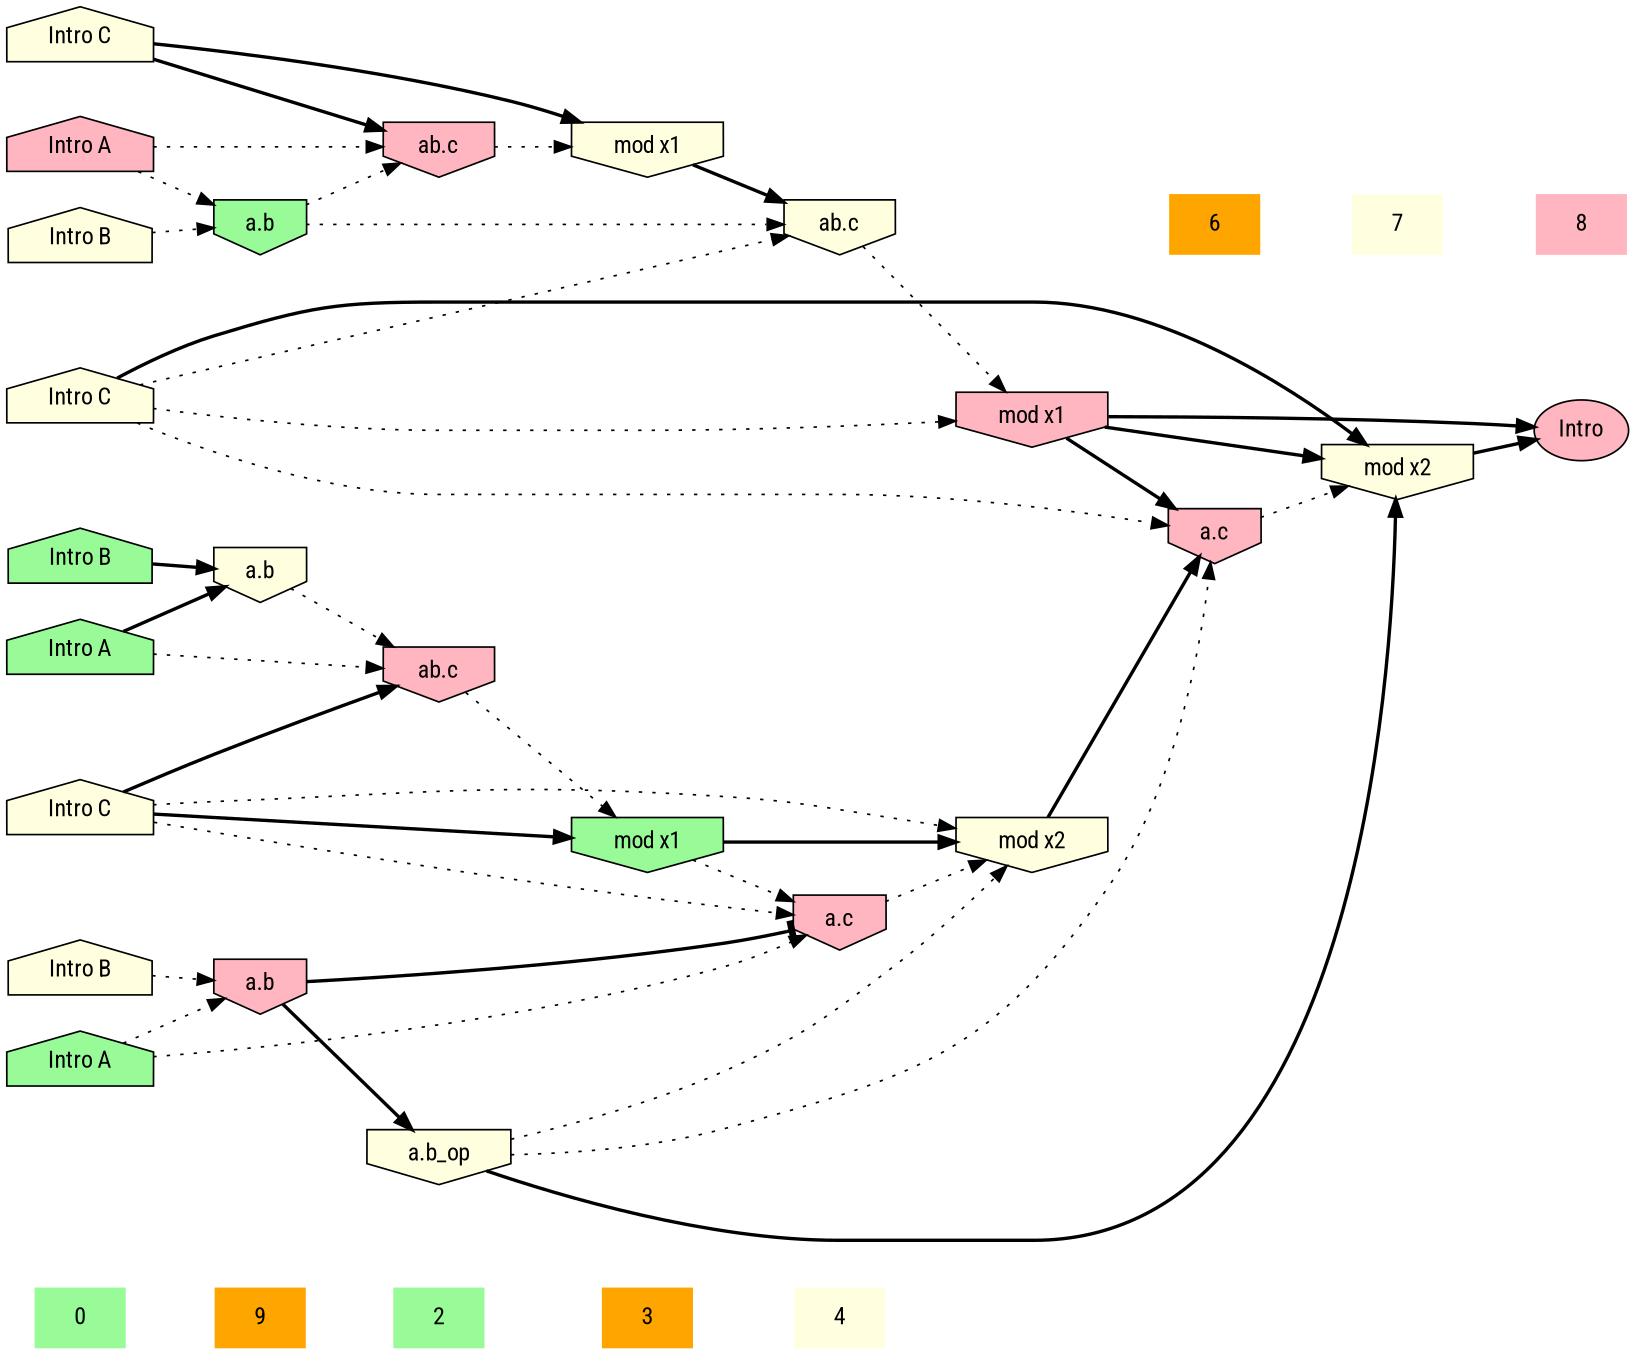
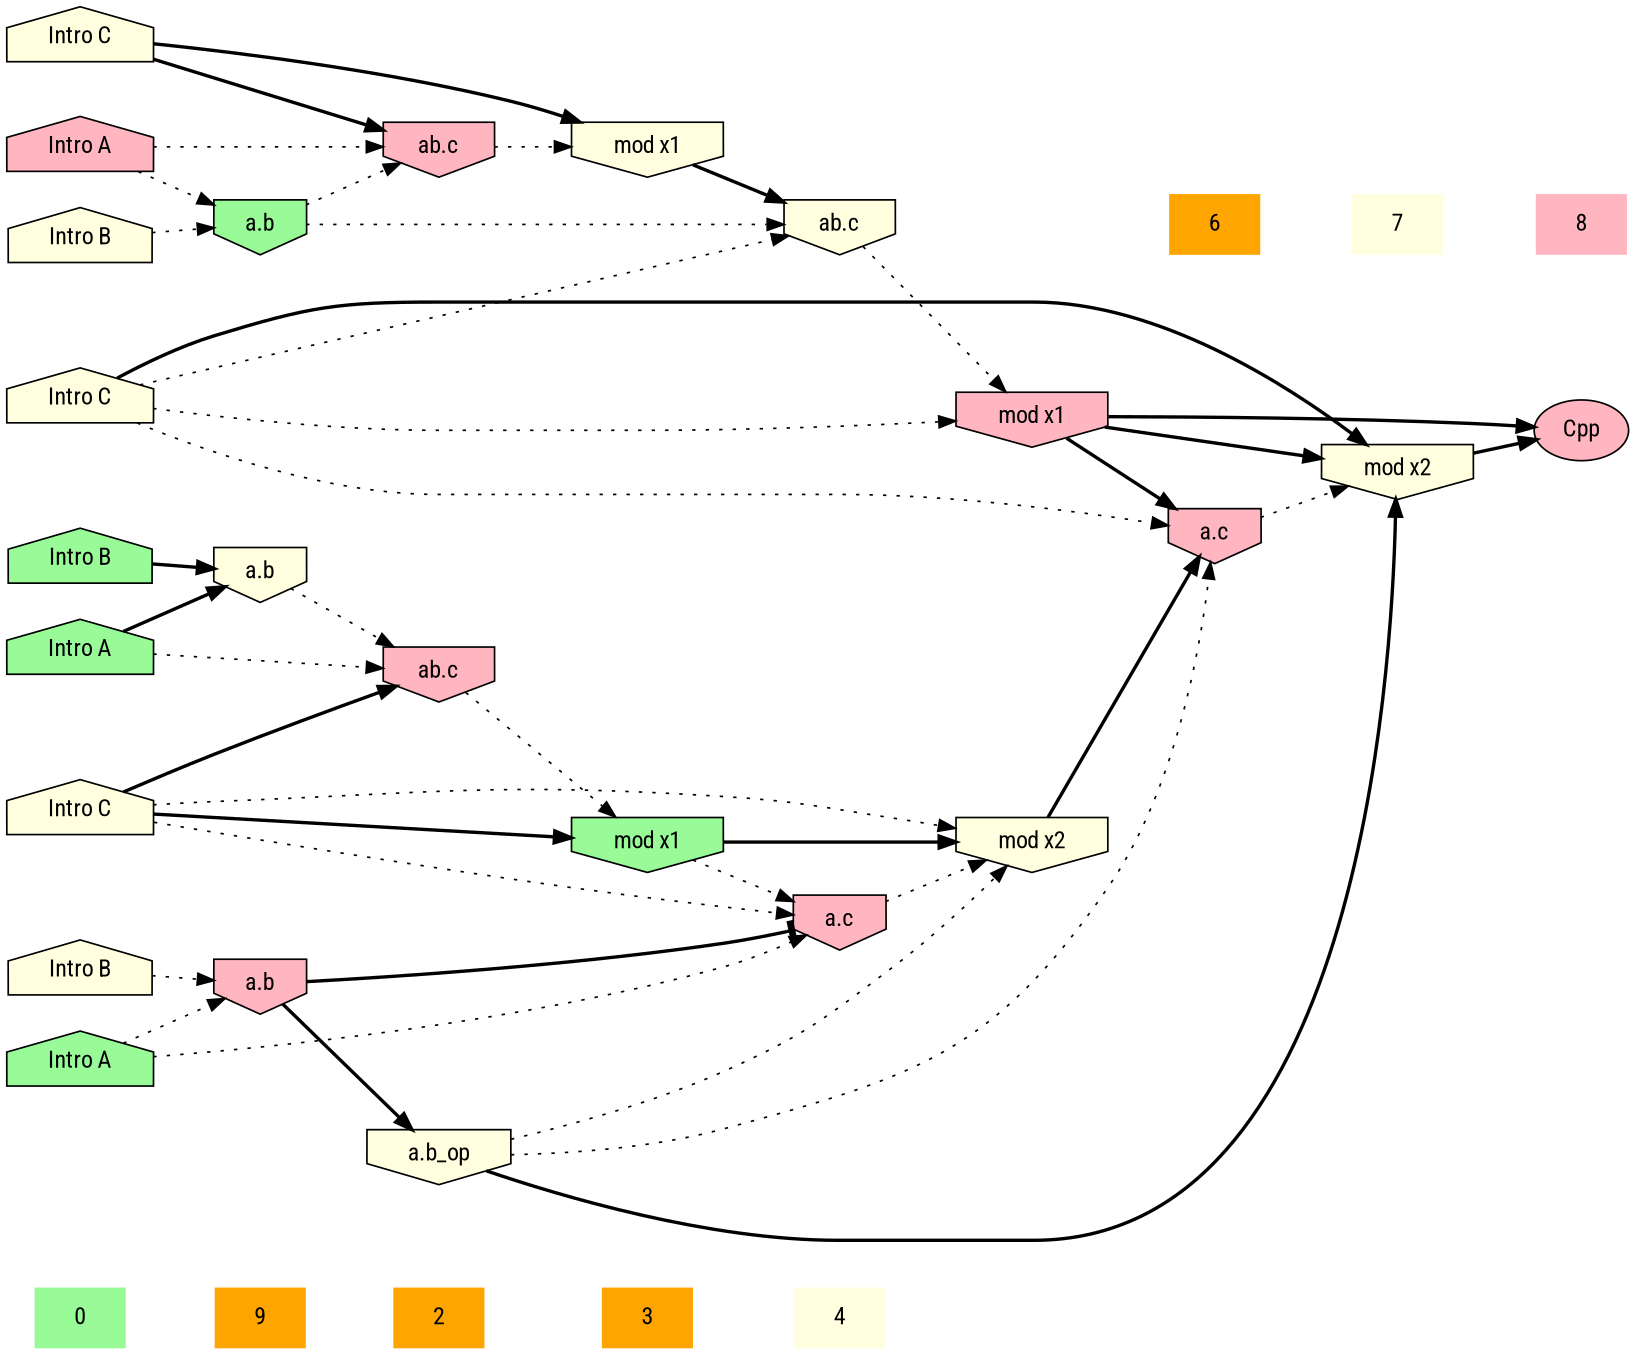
node "Intro": label "Intro" -> "Cpp"
node "2": fillcolor palegreen -> orange
